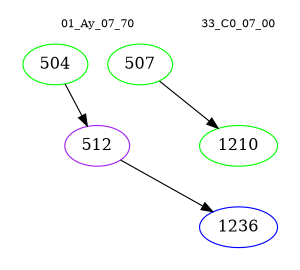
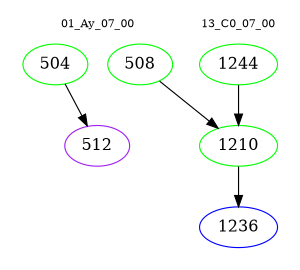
cluster "01_Ay_07_70": label "01_Ay_07_70" -> "01_Ay_07_00"
cluster "33_C0_07_00": label "33_C0_07_00" -> "13_C0_07_00"
node "507": label "507" -> "508"
node "1244": added
edge "512" -> "1236": now "1210" -> "1236"
